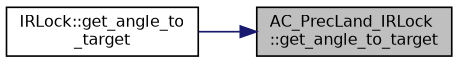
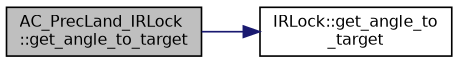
edge "IRLock::get_angle_to _target" -> "AC_PrecLand_IRLock ::get_angle_to_target": reversed
